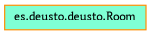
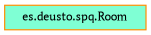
node "es.deusto.deusto.Room": label "es.deusto.deusto.Room" -> "es.deusto.spq.Room"
